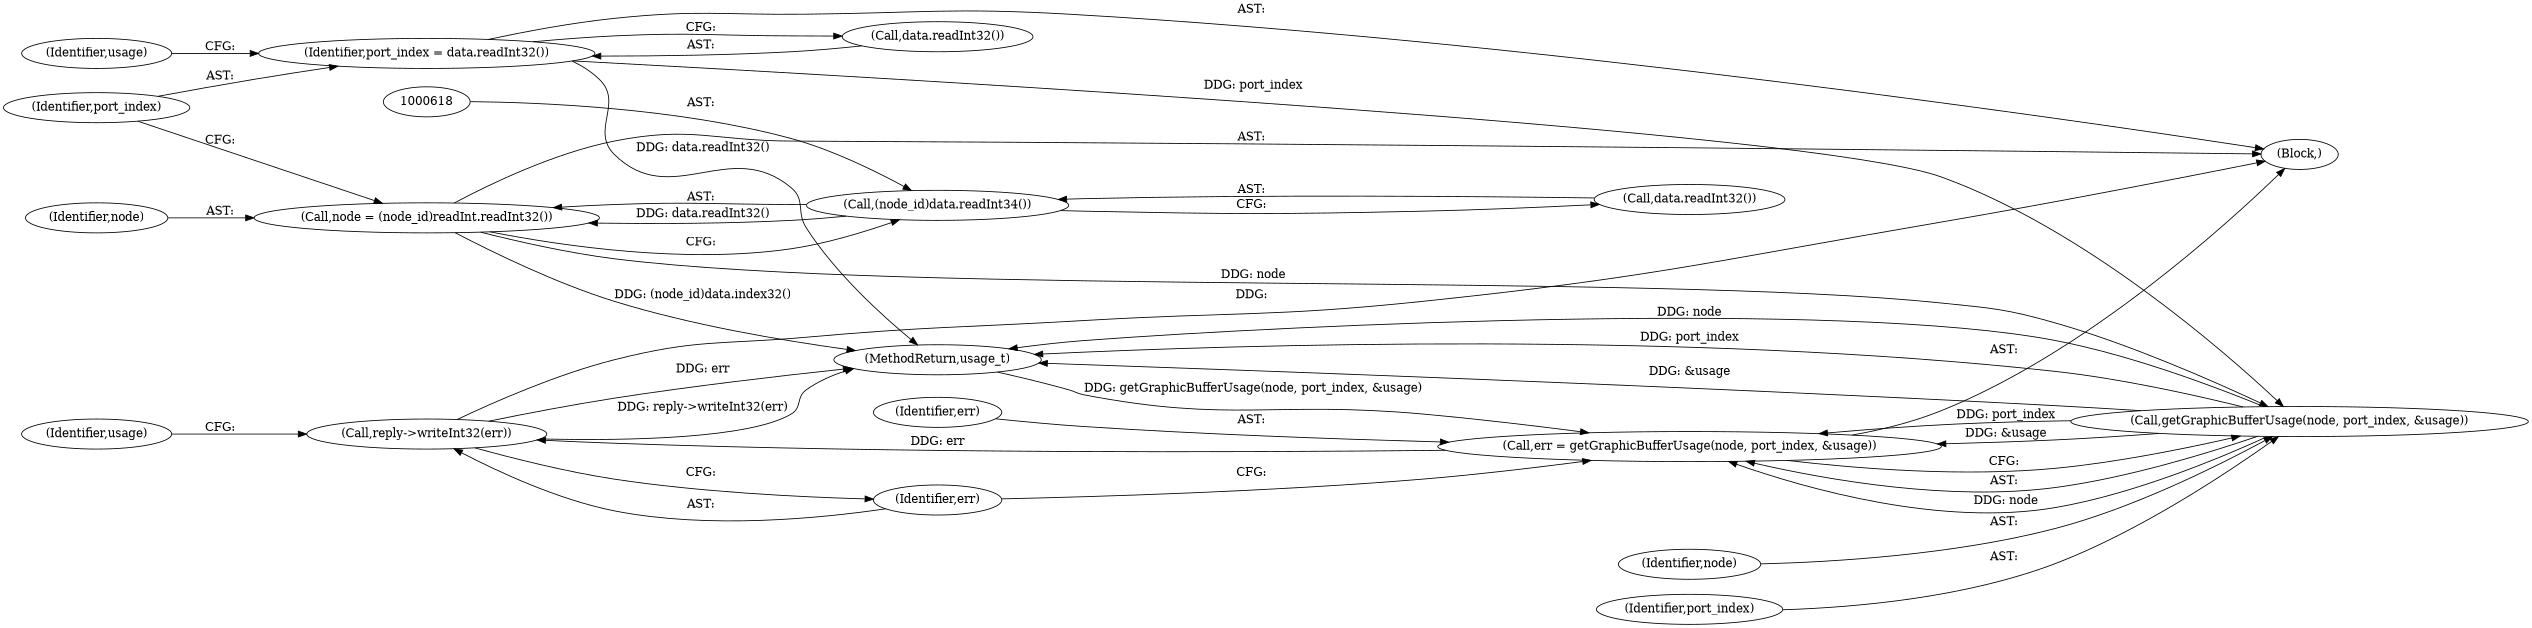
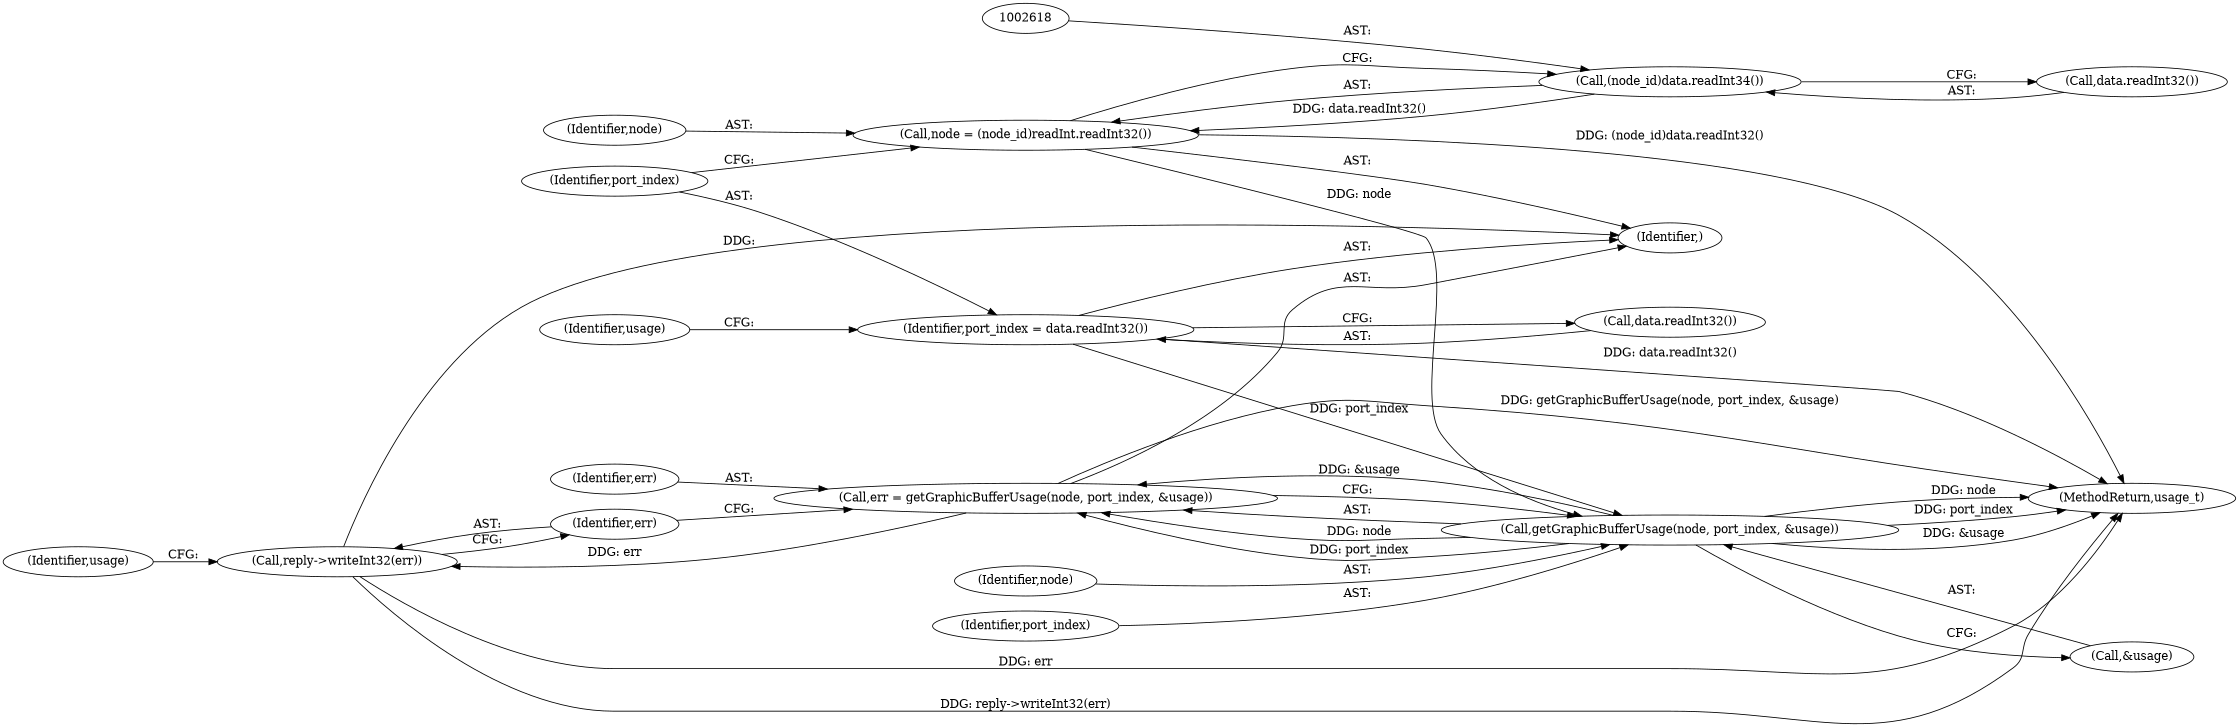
node "1000618": label "1000618" -> "1002618"
node "(Block,)": label "(Block,)" -> "(Identifier,)"
edge "(Call,node = (node_id)readInt.readInt32())" -> "(MethodReturn,usage_t)": label "DDG: (node_id)data.index32()" -> "DDG: (node_id)data.readInt32()"
edge "(MethodReturn,usage_t)" -> "(Call,err = getGraphicBufferUsage(node, port_index, &usage))": reversed
node "(Call,&usage)": added
